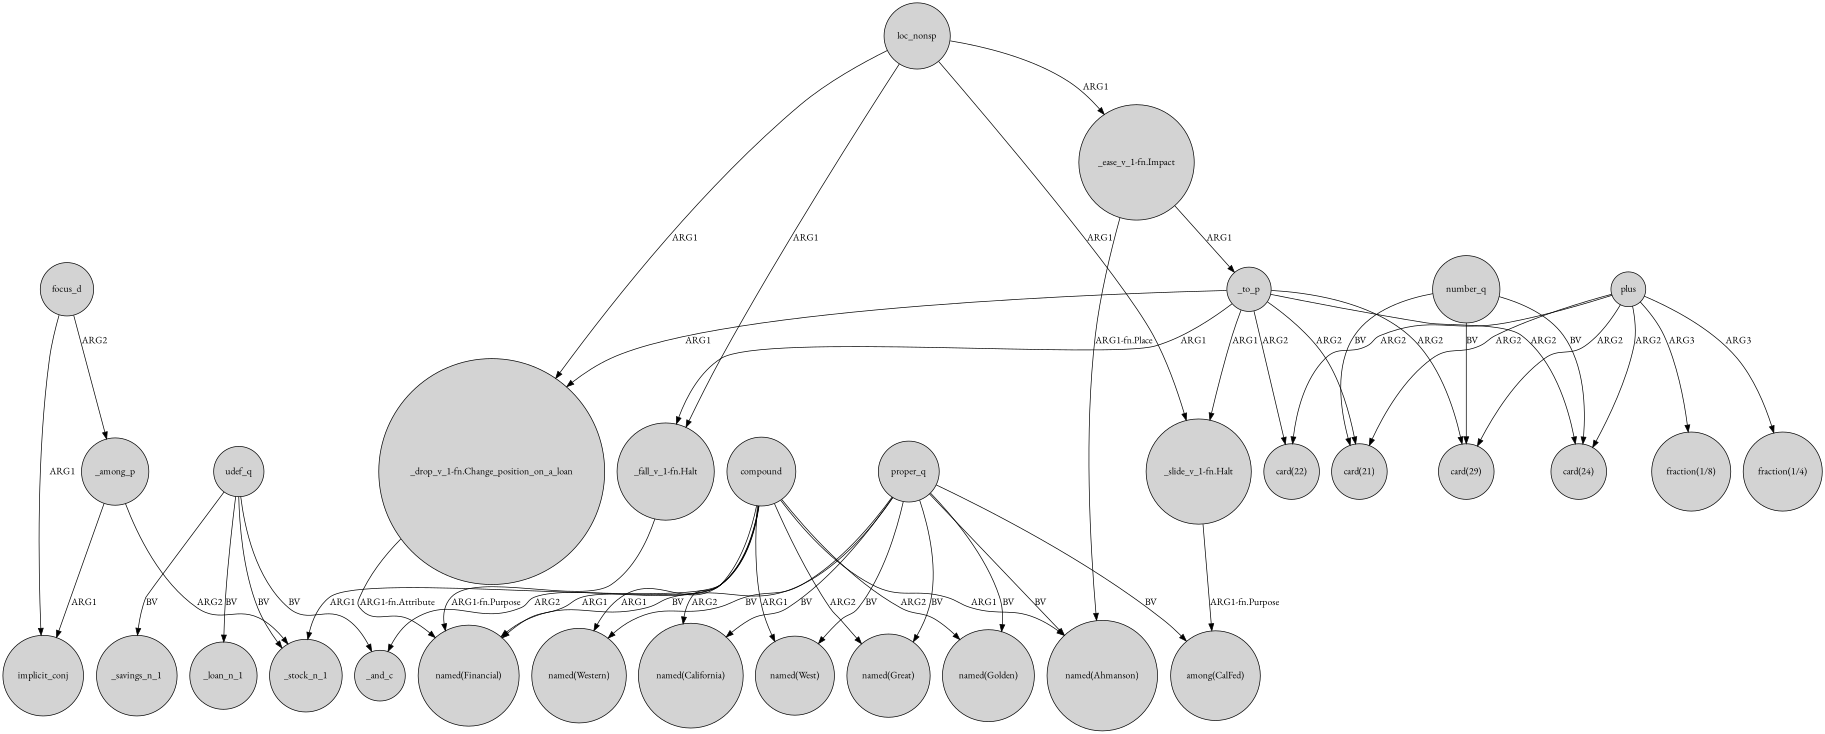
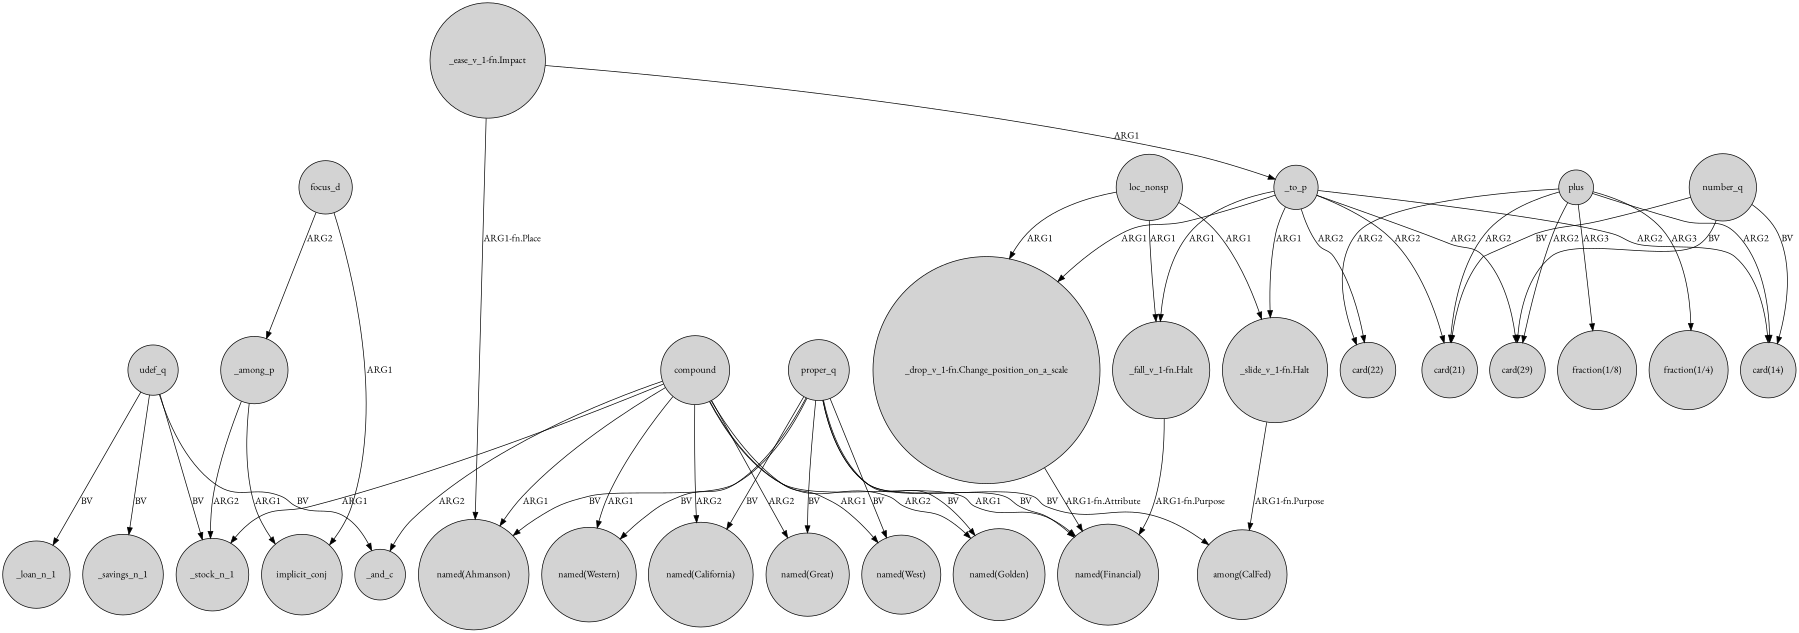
edge "loc_nonsp" -> "_ease_v_1-fn.Impact": removed, label "ARG1"
node "_drop_v_1-fn.Change_position_on_a_loan": label "_drop_v_1-fn.Change_position_on_a_loan" -> "_drop_v_1-fn.Change_position_on_a_scale"
node "card(24)": label "card(24)" -> "card(14)"
